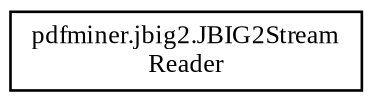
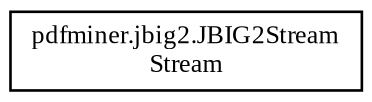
node "pdfminer.jbig2.JBIG2Stream Reader": label "pdfminer.jbig2.JBIG2Stream Reader" -> "pdfminer.jbig2.JBIG2Stream Stream"
